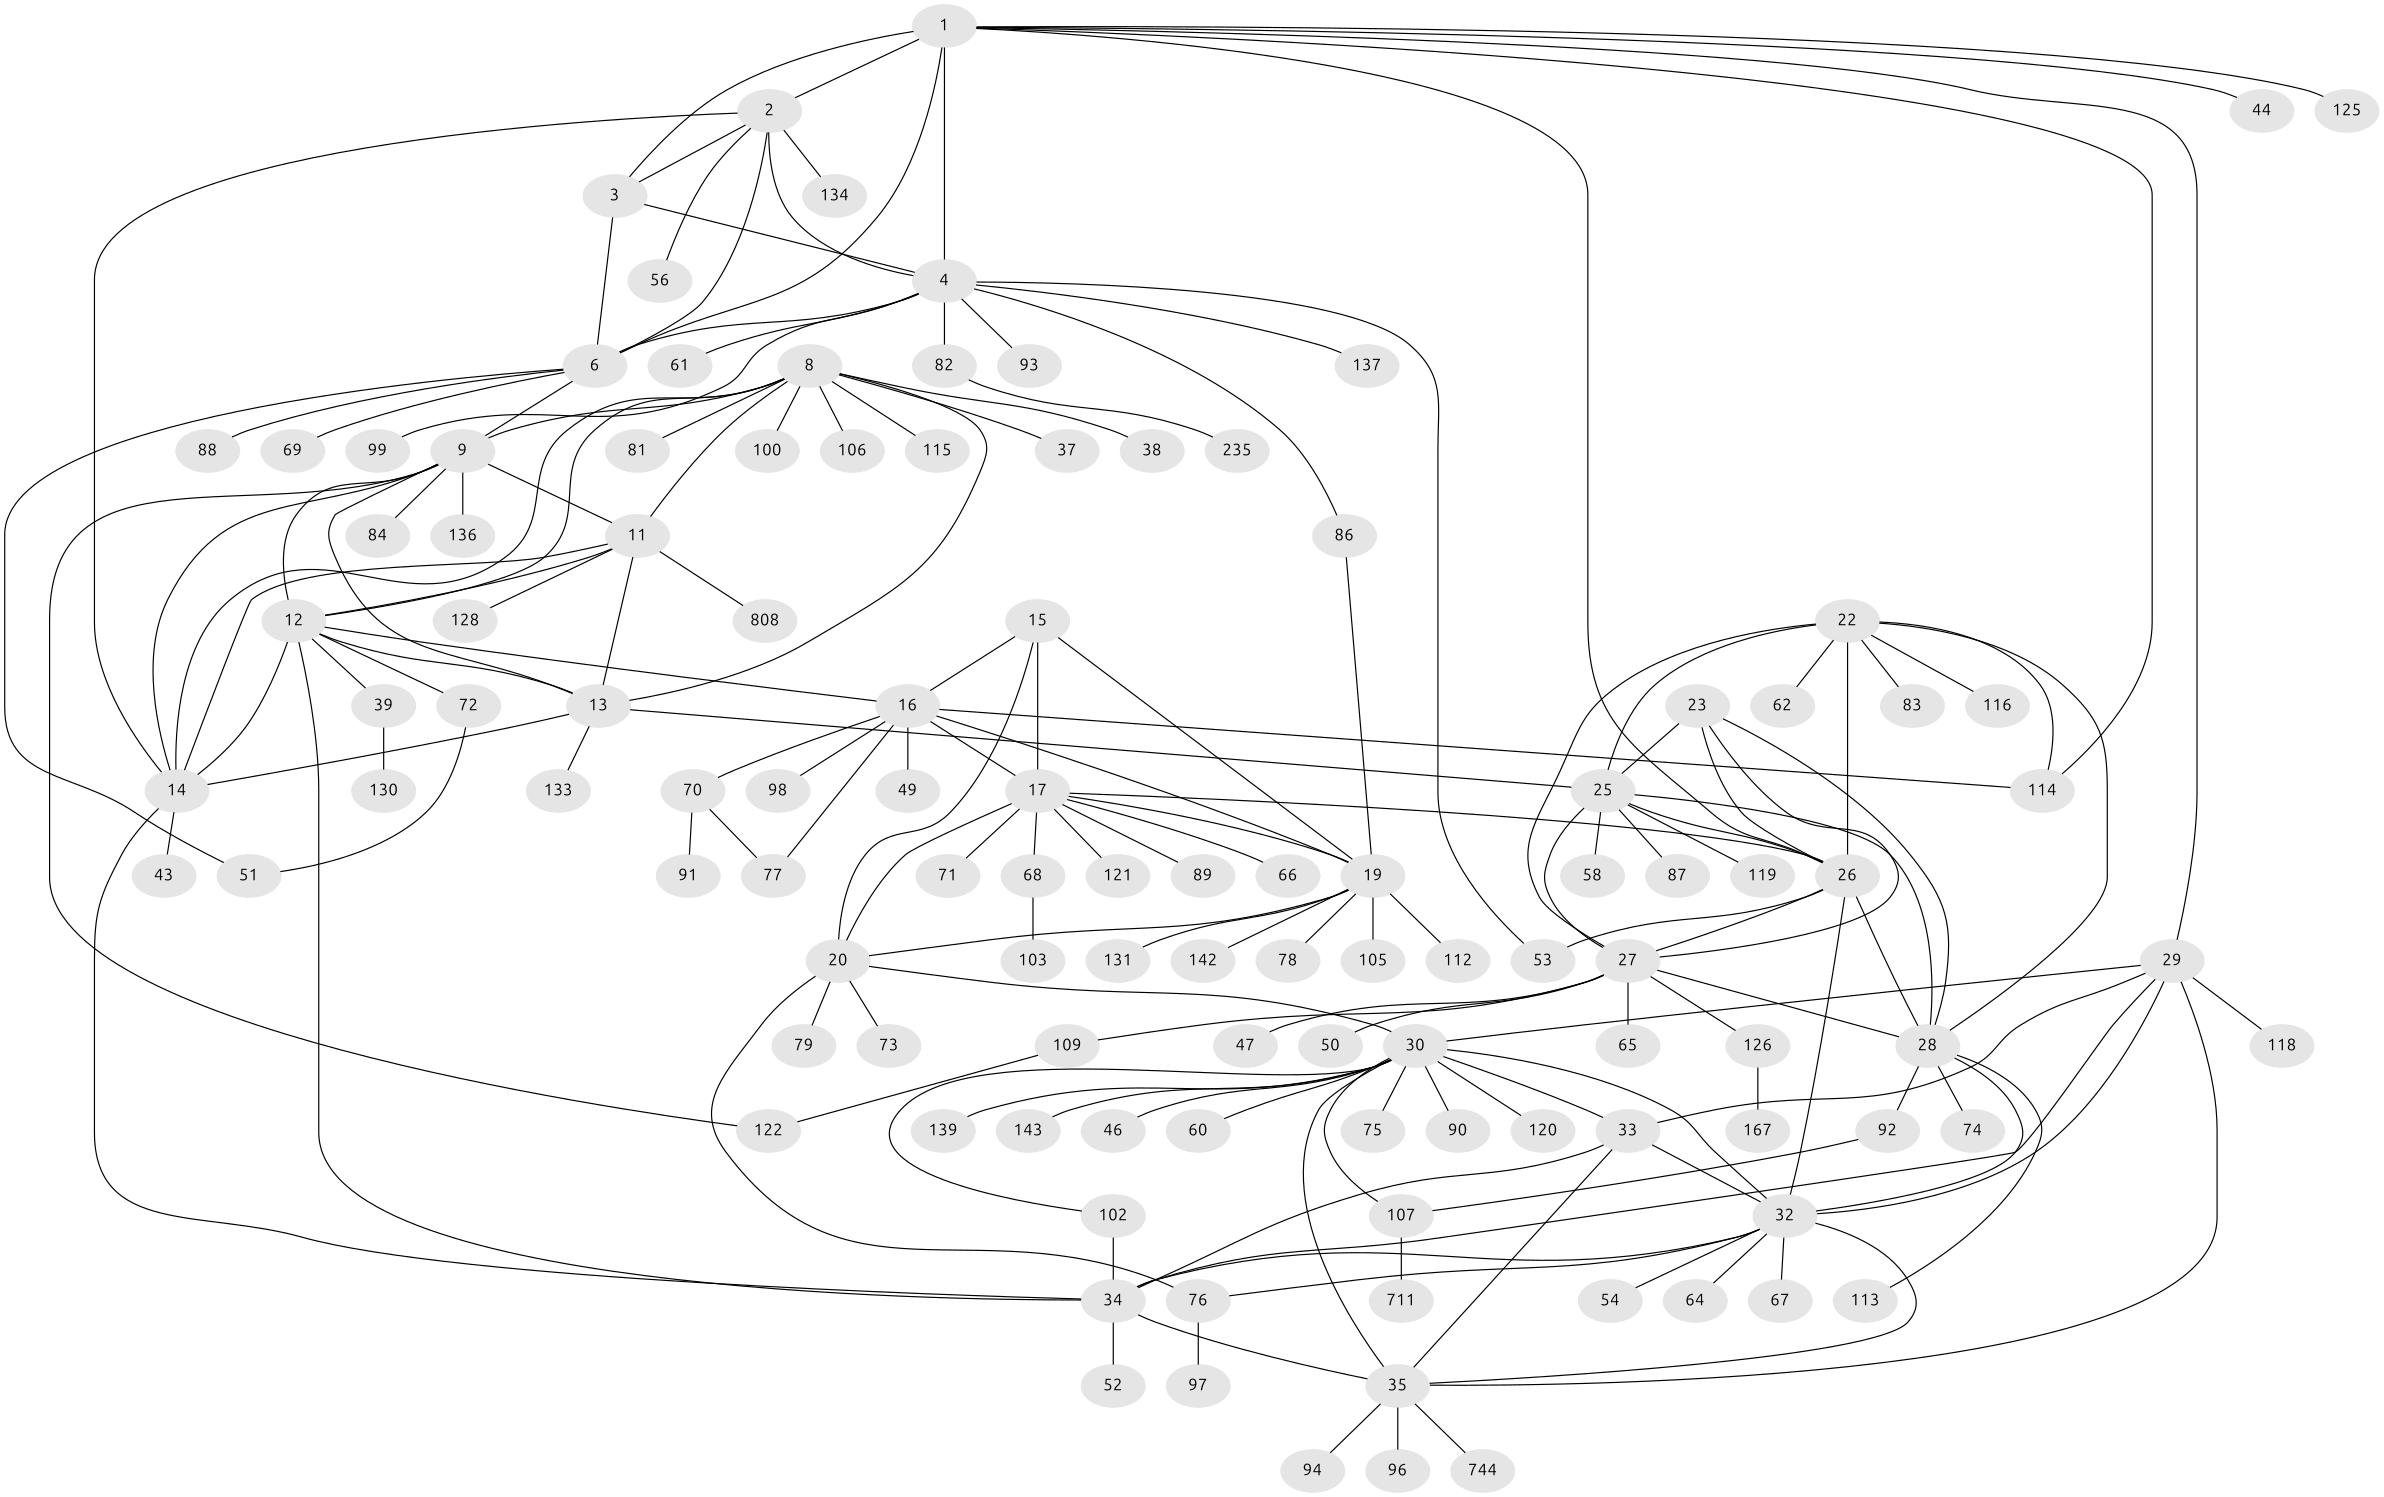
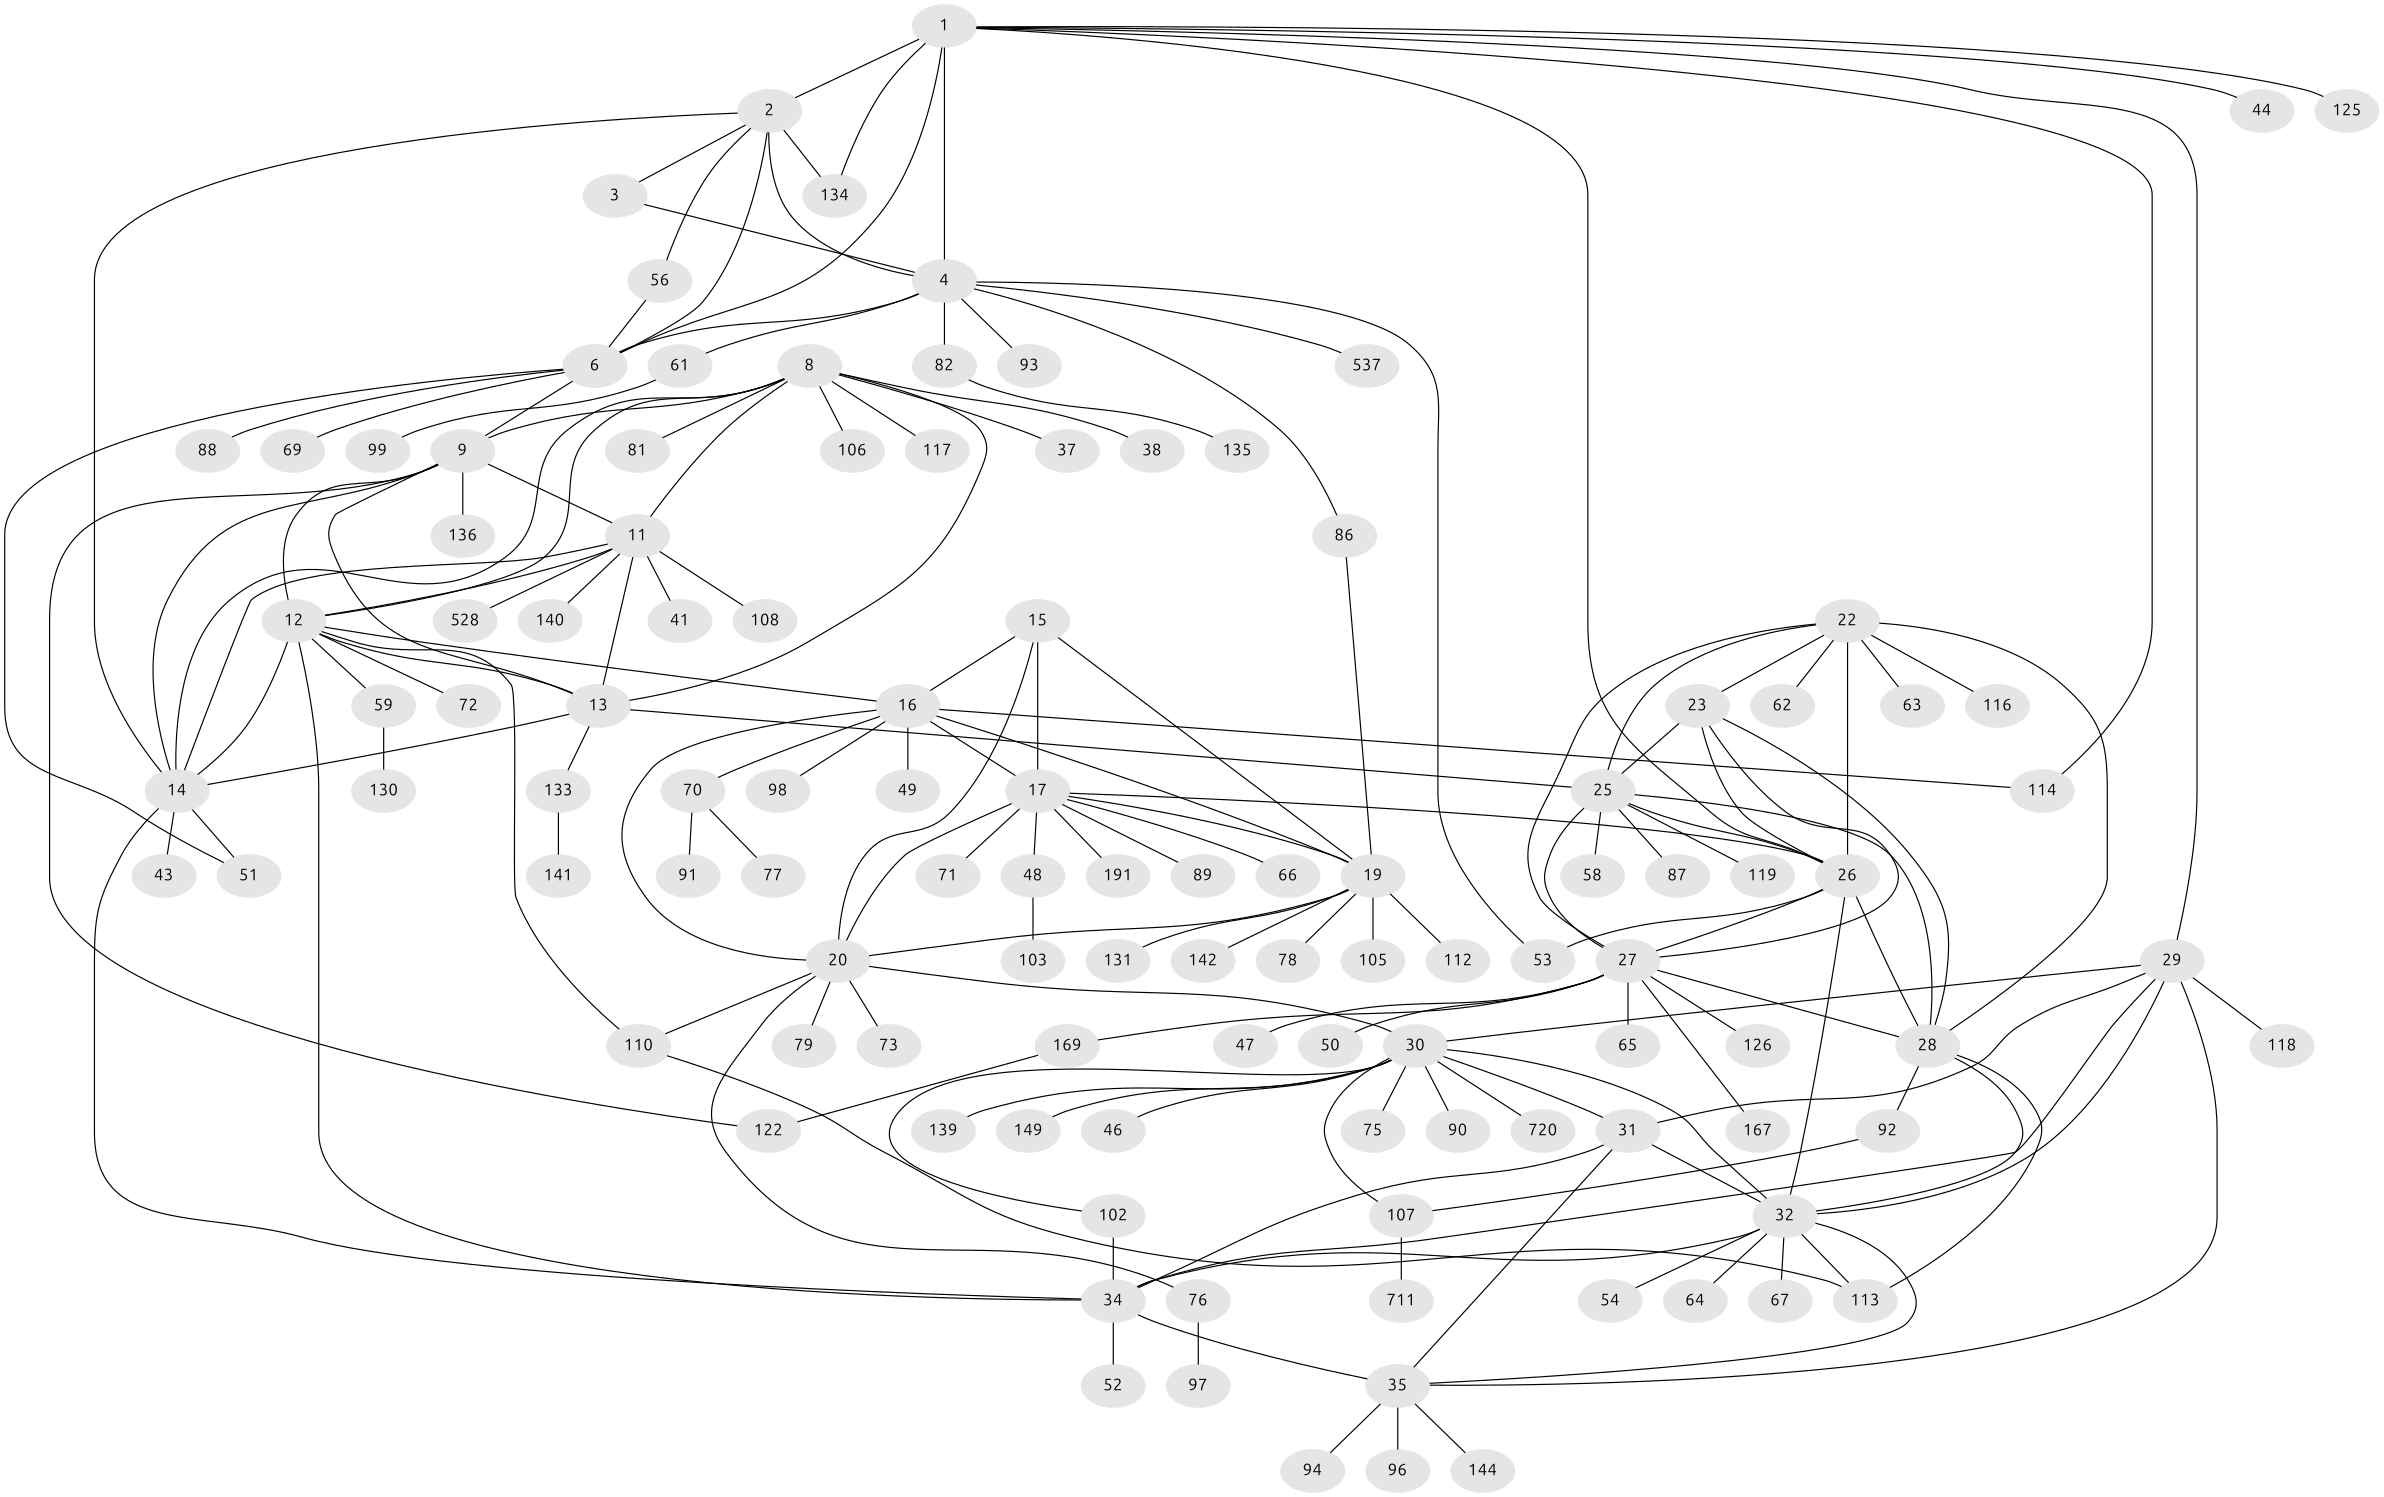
edge "1" -- "3": now "1" -- "134"
edge "3" -- "6": now "56" -- "6"
node "137": label "137" -> "537"
edge "4" -- "99": now "61" -- "99"
node "100": removed
node "115": label "115" -> "117"
node "235": label "235" -> "135"
node "84": removed
node "128": label "128" -> "528"
node "140": added
node "41": added
node "808": label "808" -> "108"
edge "22" -- "114": now "22" -- "23"
node "39": label "39" -> "59"
node "83": label "83" -> "63"
edge "16" -- "77": now "16" -- "20"
edge "72" -- "51": now "14" -- "51"
node "141": added
node "68": label "68" -> "48"
node "121": label "121" -> "191"
node "110": added
node "109": label "109" -> "169"
edge "126" -- "167": now "27" -- "167"
node "143": label "143" -> "149"
node "60": removed
node "120": label "120" -> "720"
node "33": label "33" -> "31"
node "74": removed
edge "30" -- "35": removed
edge "32" -- "76": now "32" -- "113"
node "744": label "744" -> "144"
